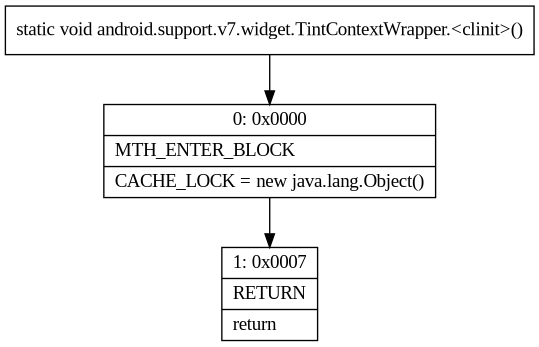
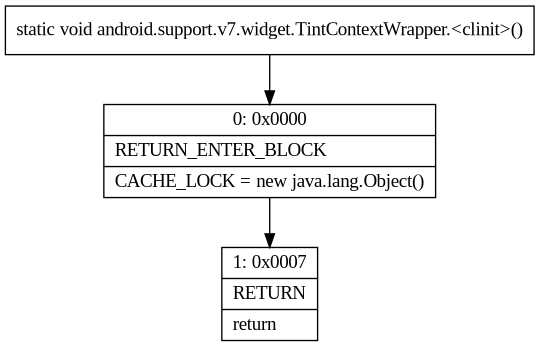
node "0: 0x0000": text "MTH_ENTER_BLOCK" -> "RETURN_ENTER_BLOCK"
